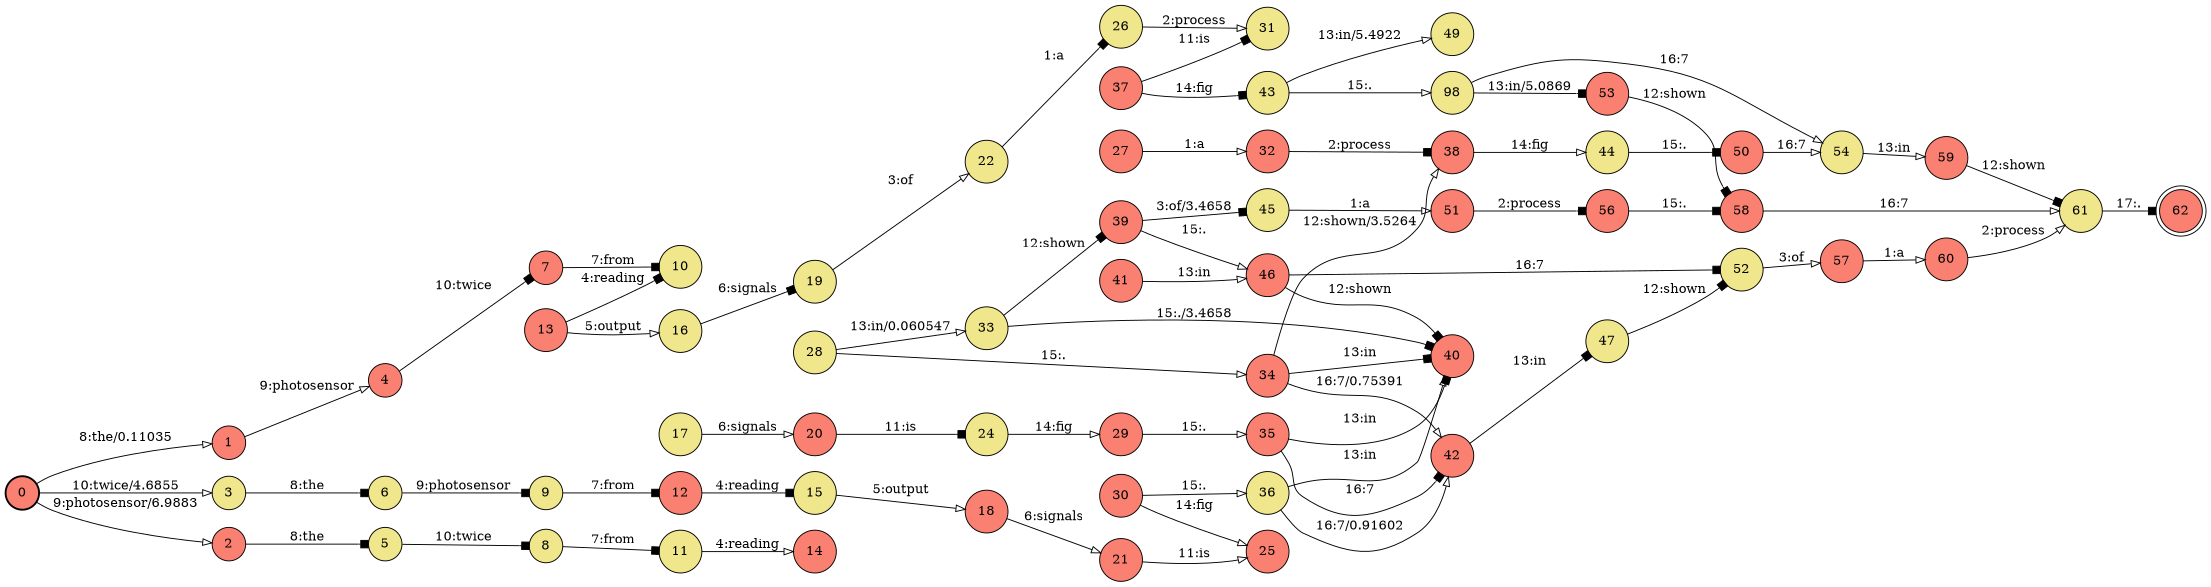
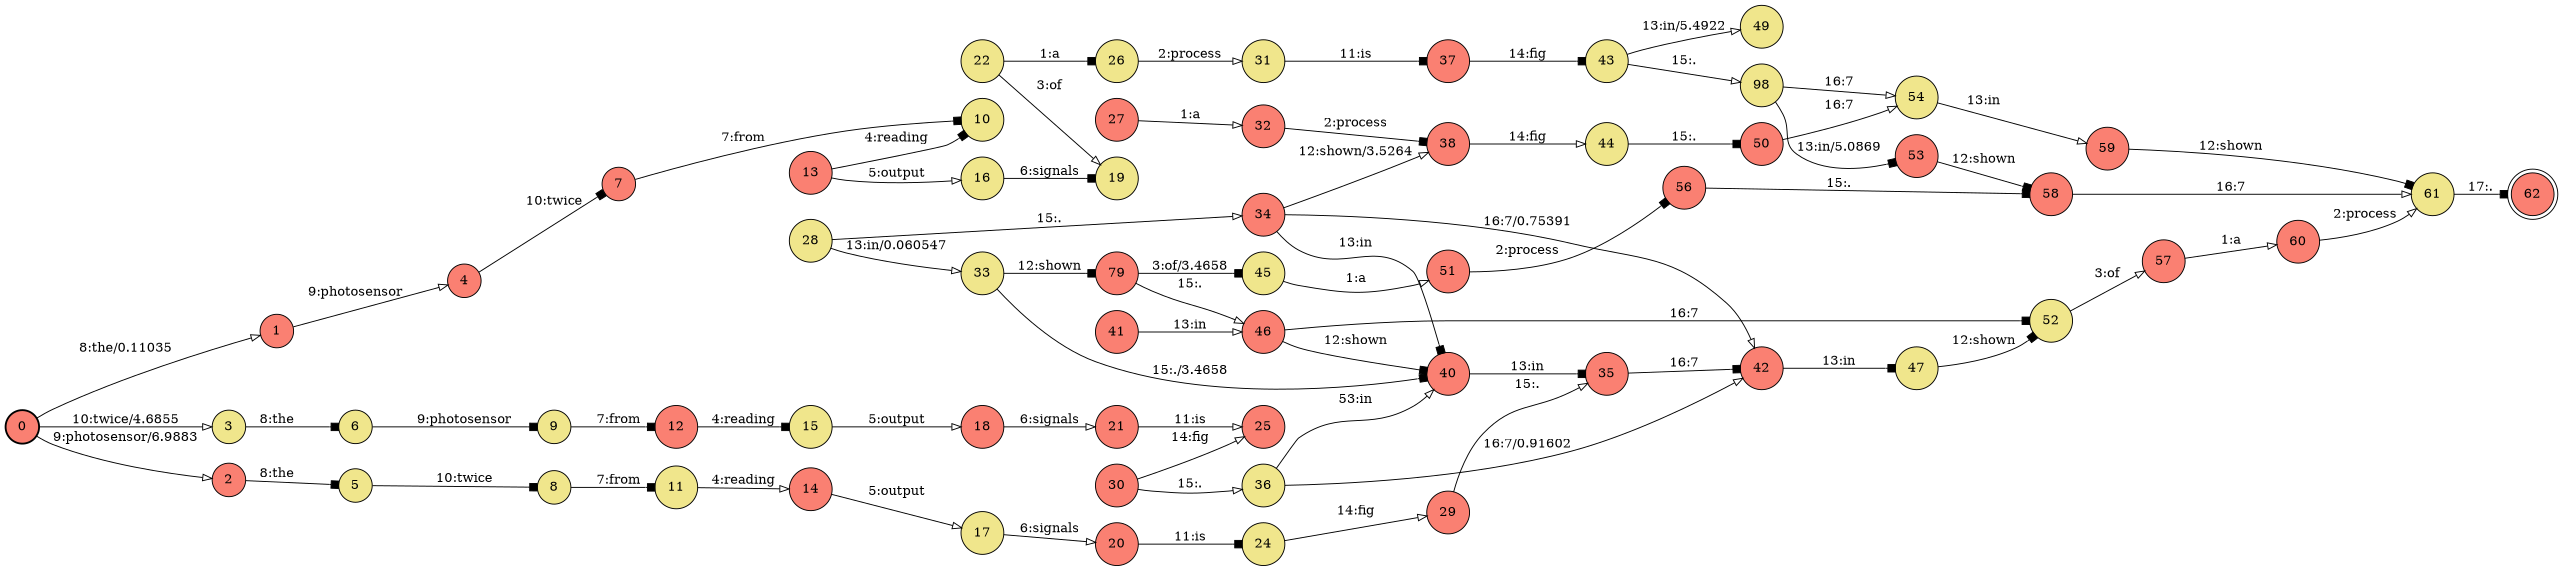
edge "37" -> "31": reversed
node "39": label "39" -> "79"
edge "19" -> "22": reversed
edge "35" -> "40": reversed
edge "36" -> "40": label "13:in" -> "53:in"
edge "14" -> "17": added, label "5:output"
